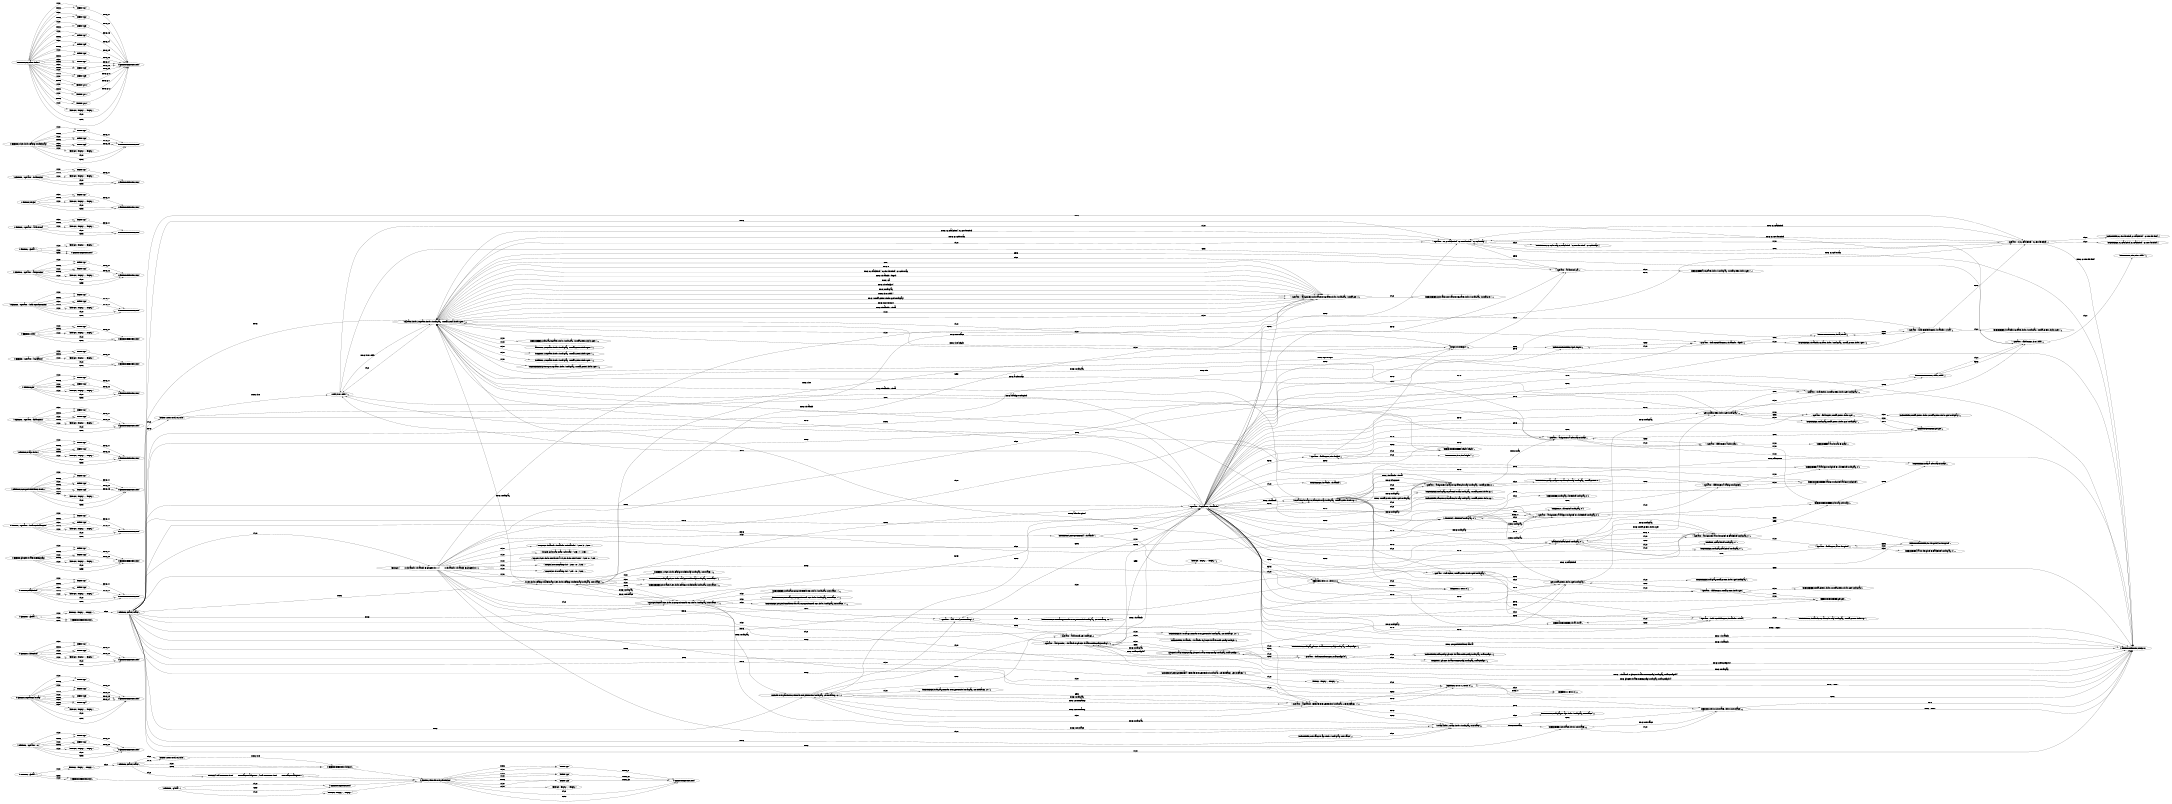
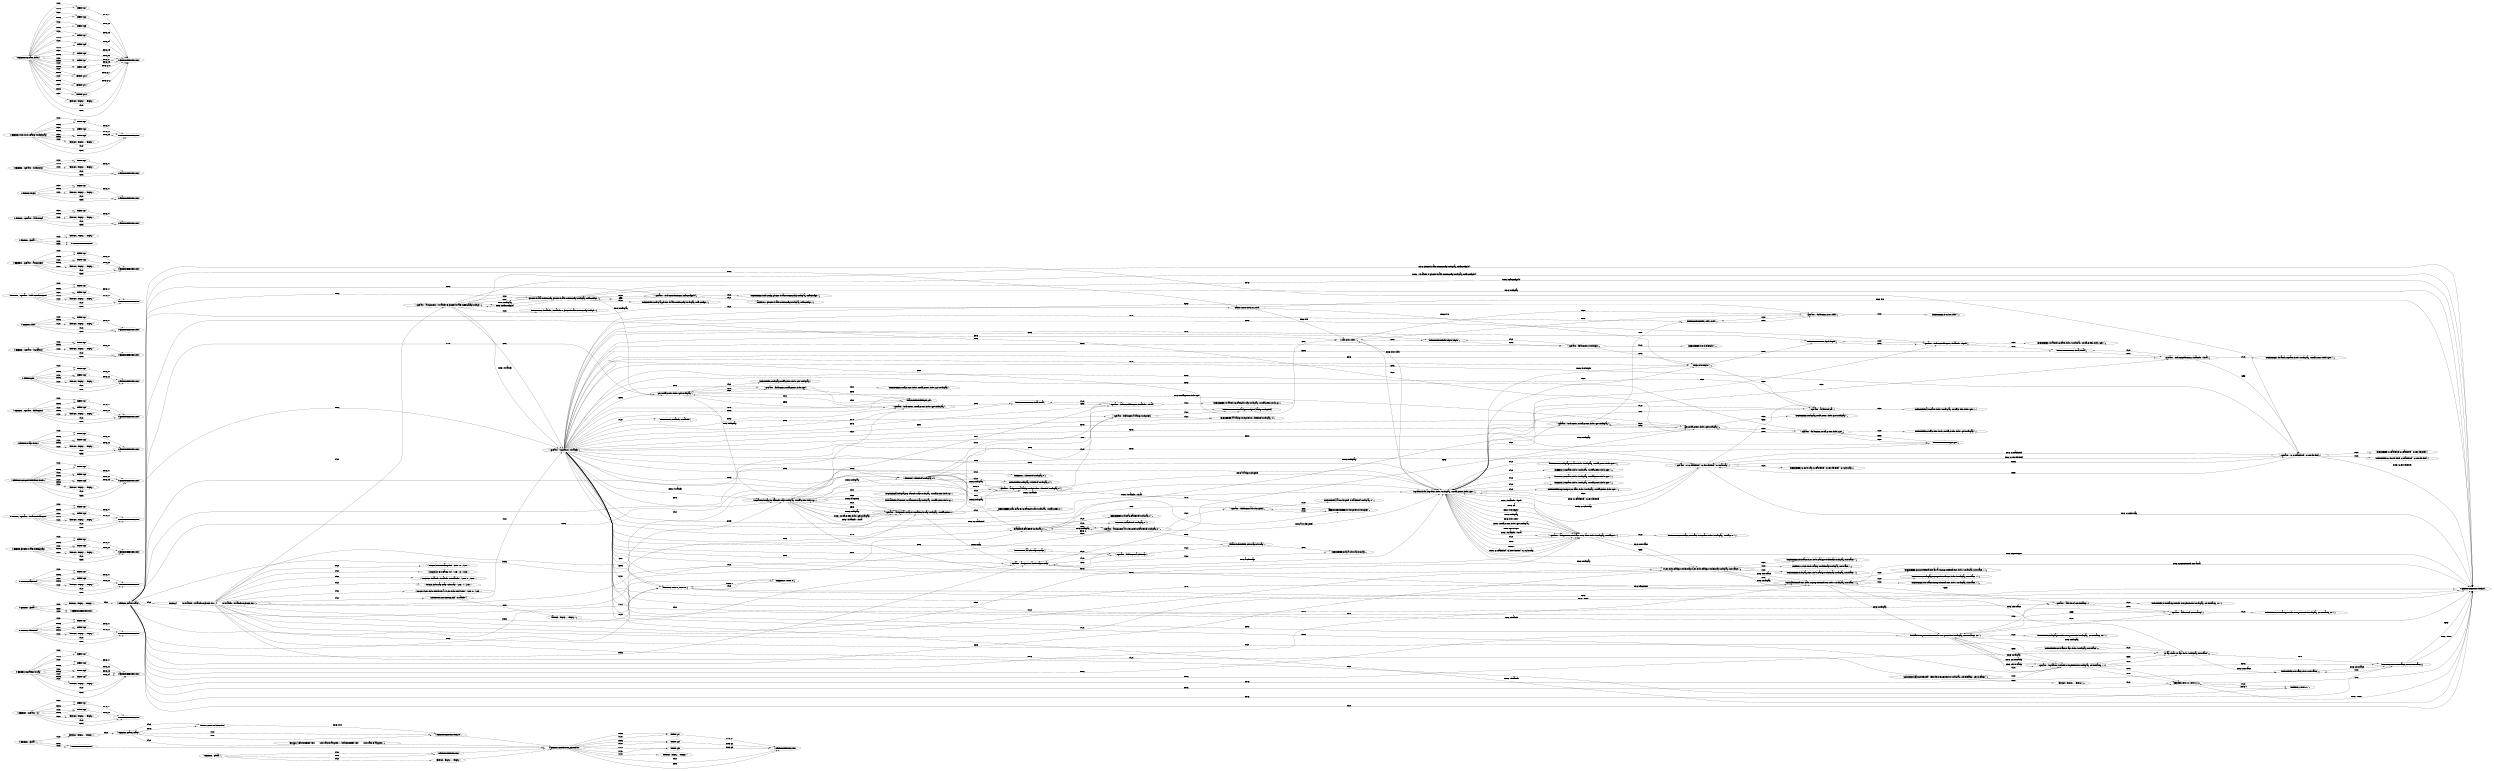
node "(PARAM,p8)": removed
edge "(<operator>.or,CWBackPixel | CWBorderPixel | CWColormap)" -> "(<operator>.or,CWBackPixel | CWBorderPixel)": label "AST: " -> "DDG: "
edge "(<operator>.fieldAccess,a.colormap)" -> "(IDENTIFIER,a,a.colormap = cmap)": reversed
edge "(<operator>.addressOf,&errorBasep)" -> "(<operator>.logicalNot,!visualInfo)": reversed
node "(IDENTIFIER,m_display,XMapWindow(m_display, m_surface))": removed
